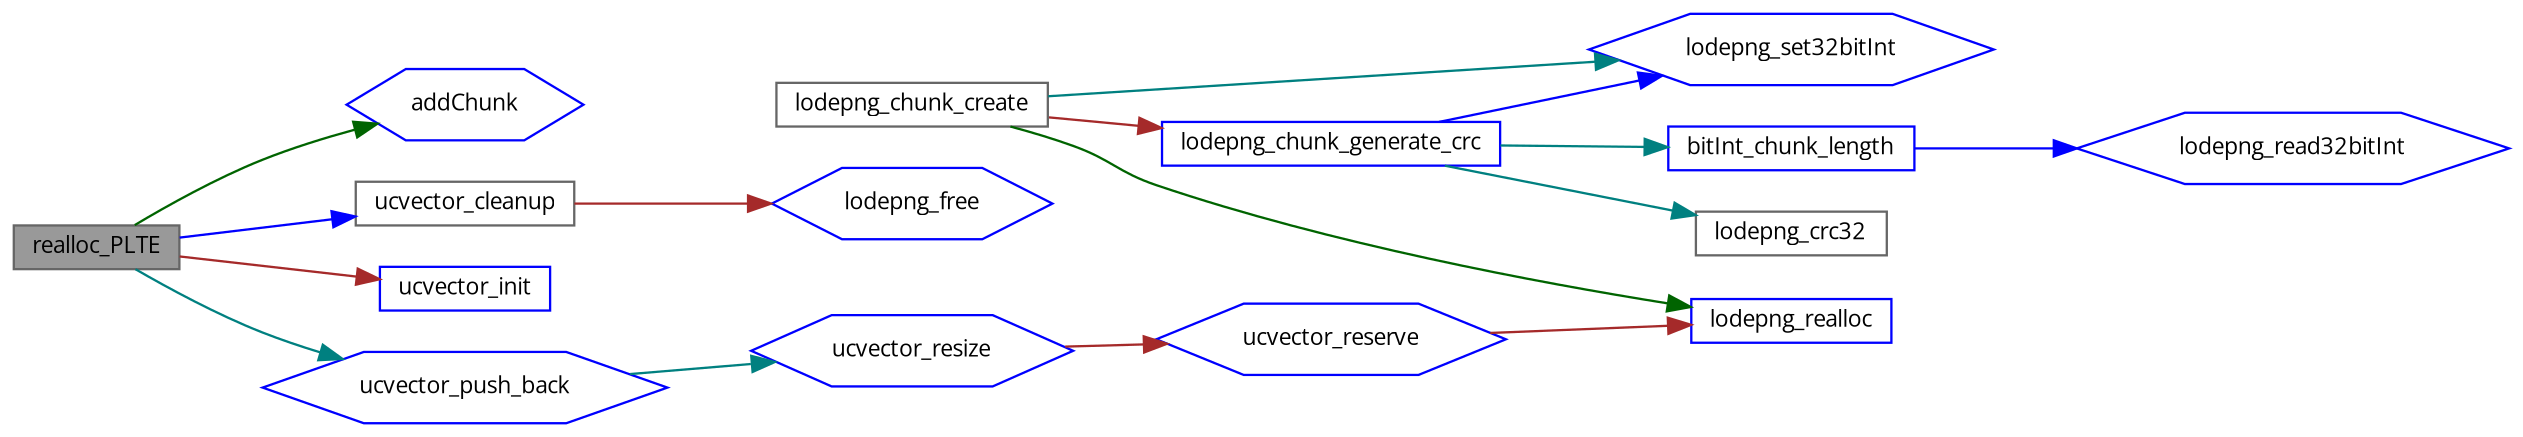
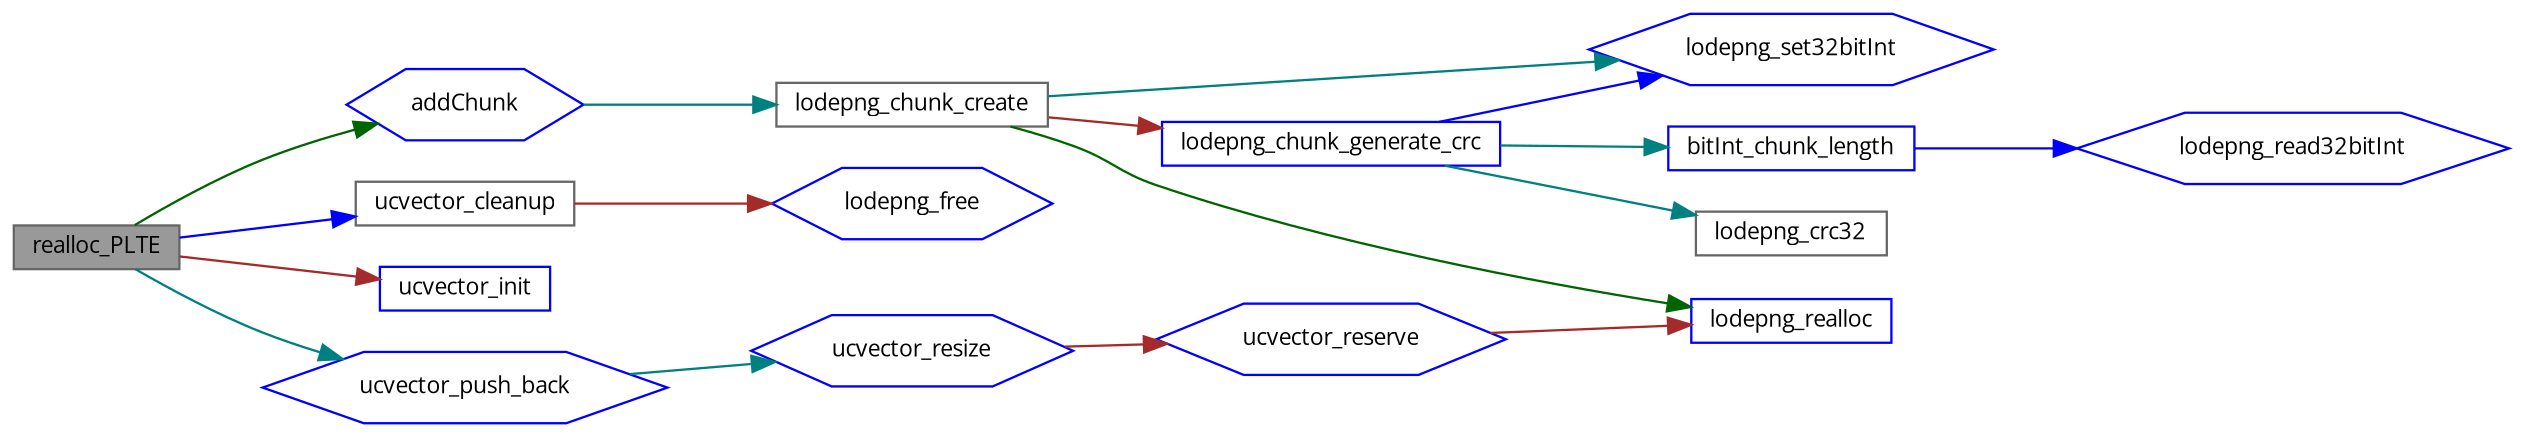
edge "addChunk" -> "lodepng_chunk_create": added
